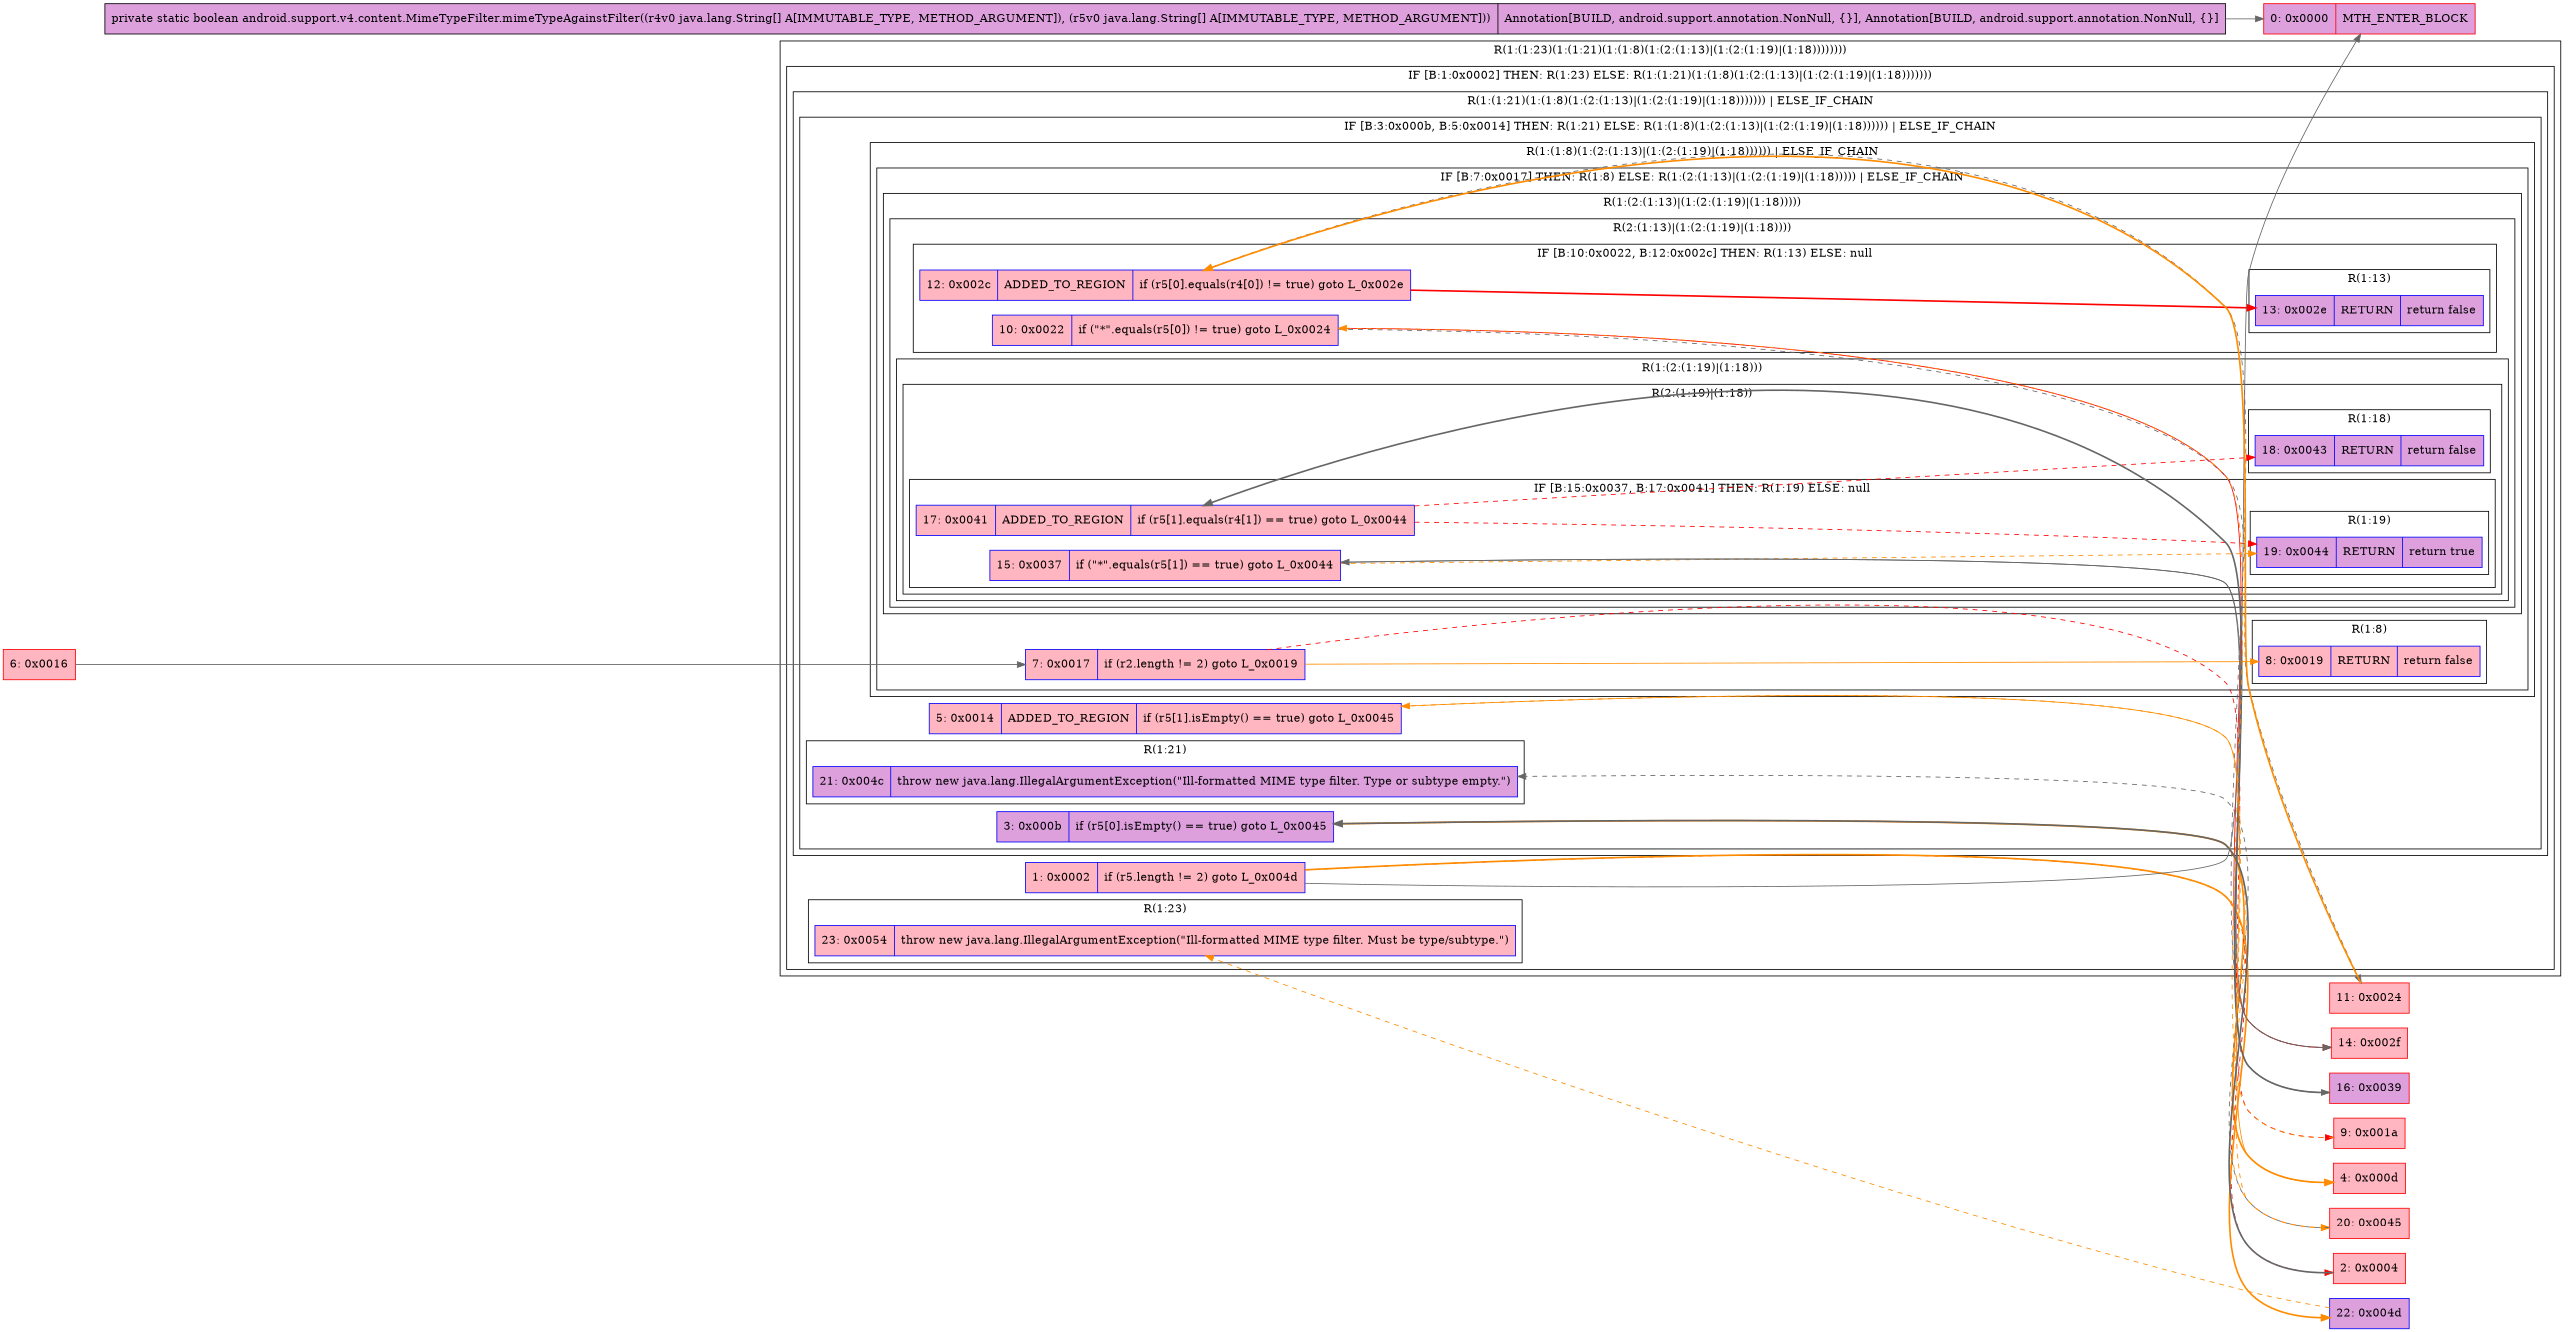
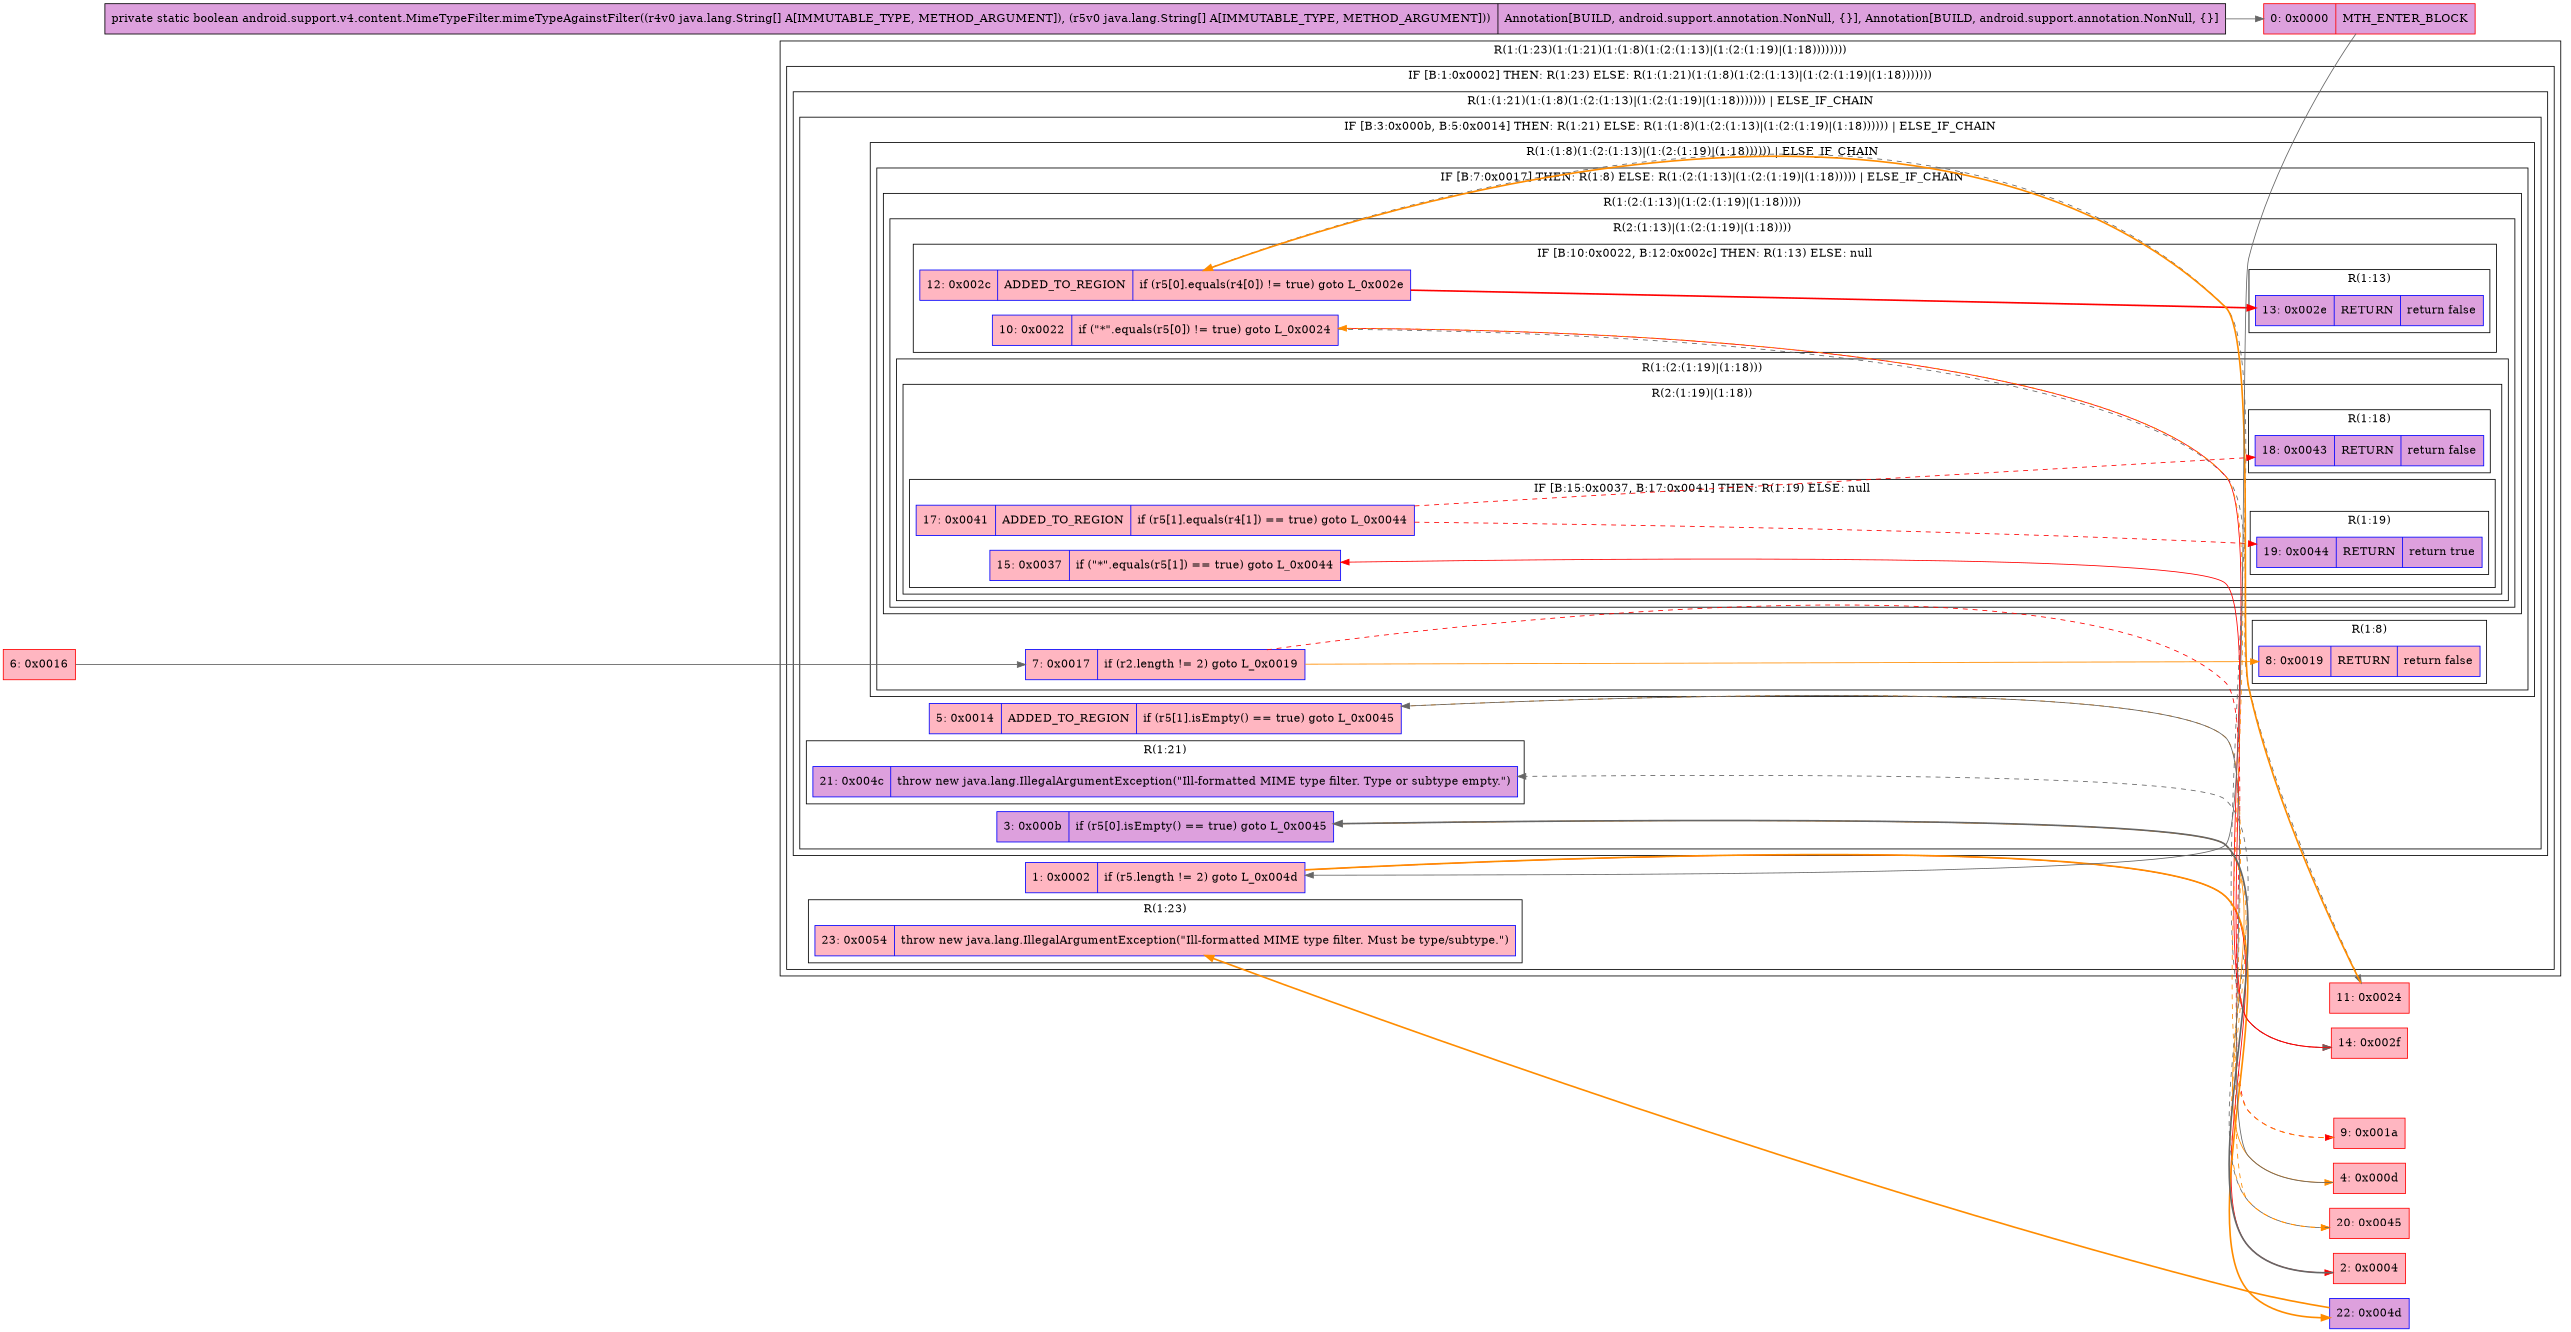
edge "15: 0x0037" -> "19: 0x0044": removed
edge "14: 0x002f" -> "15: 0x0037": color gray40 -> red
edge "4: 0x000d" -> "5: 0x0014": color darkorange -> gray40
edge "3: 0x000b" -> "4: 0x000d": style bold -> solid
edge "1: 0x0002" -> "2: 0x0004": style dashed -> solid
edge "1: 0x0002" -> "0: 0x0000": reversed
node "16: 0x0039": removed
edge "22: 0x004d" -> "23: 0x0054": style dashed -> bold
